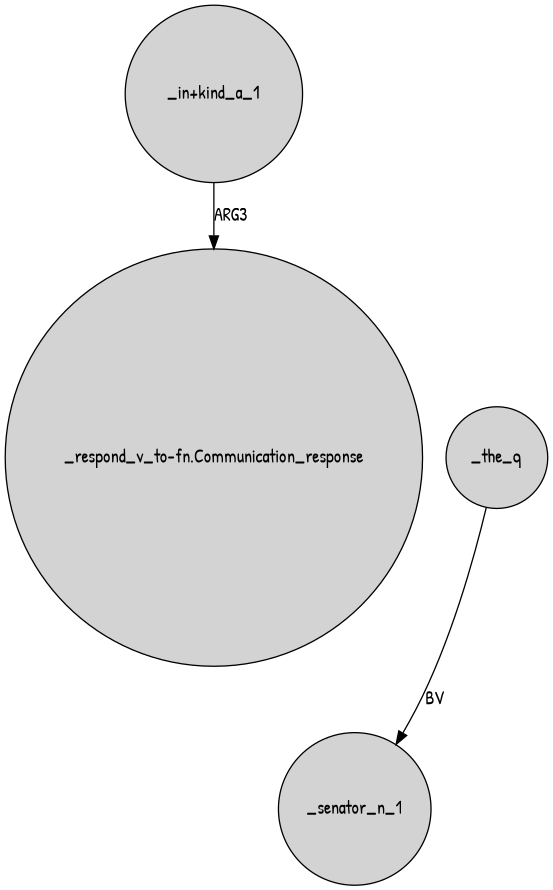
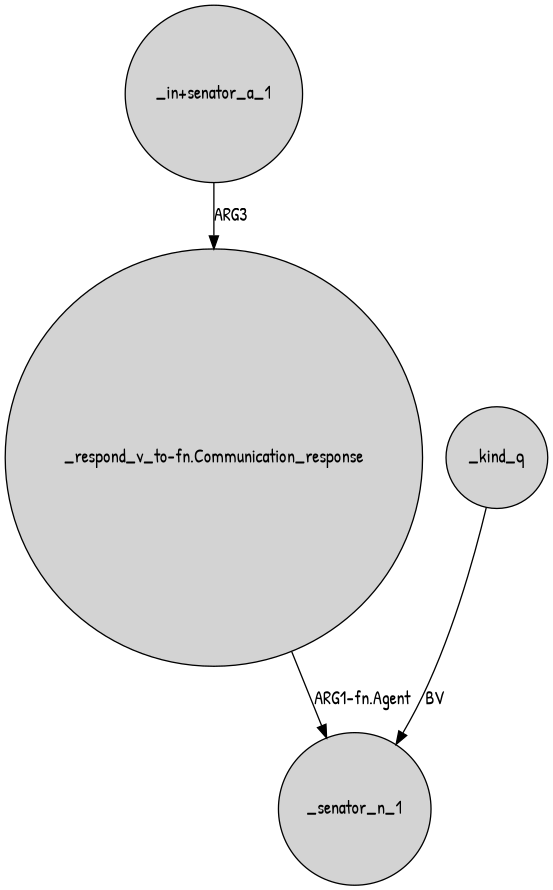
node "_in+kind_a_1": label "_in+kind_a_1" -> "_in+senator_a_1"
node "_the_q": label "_the_q" -> "_kind_q"
edge "_respond_v_to-fn.Communication_response" -> "_senator_n_1": added, label "ARG1-fn.Agent"
